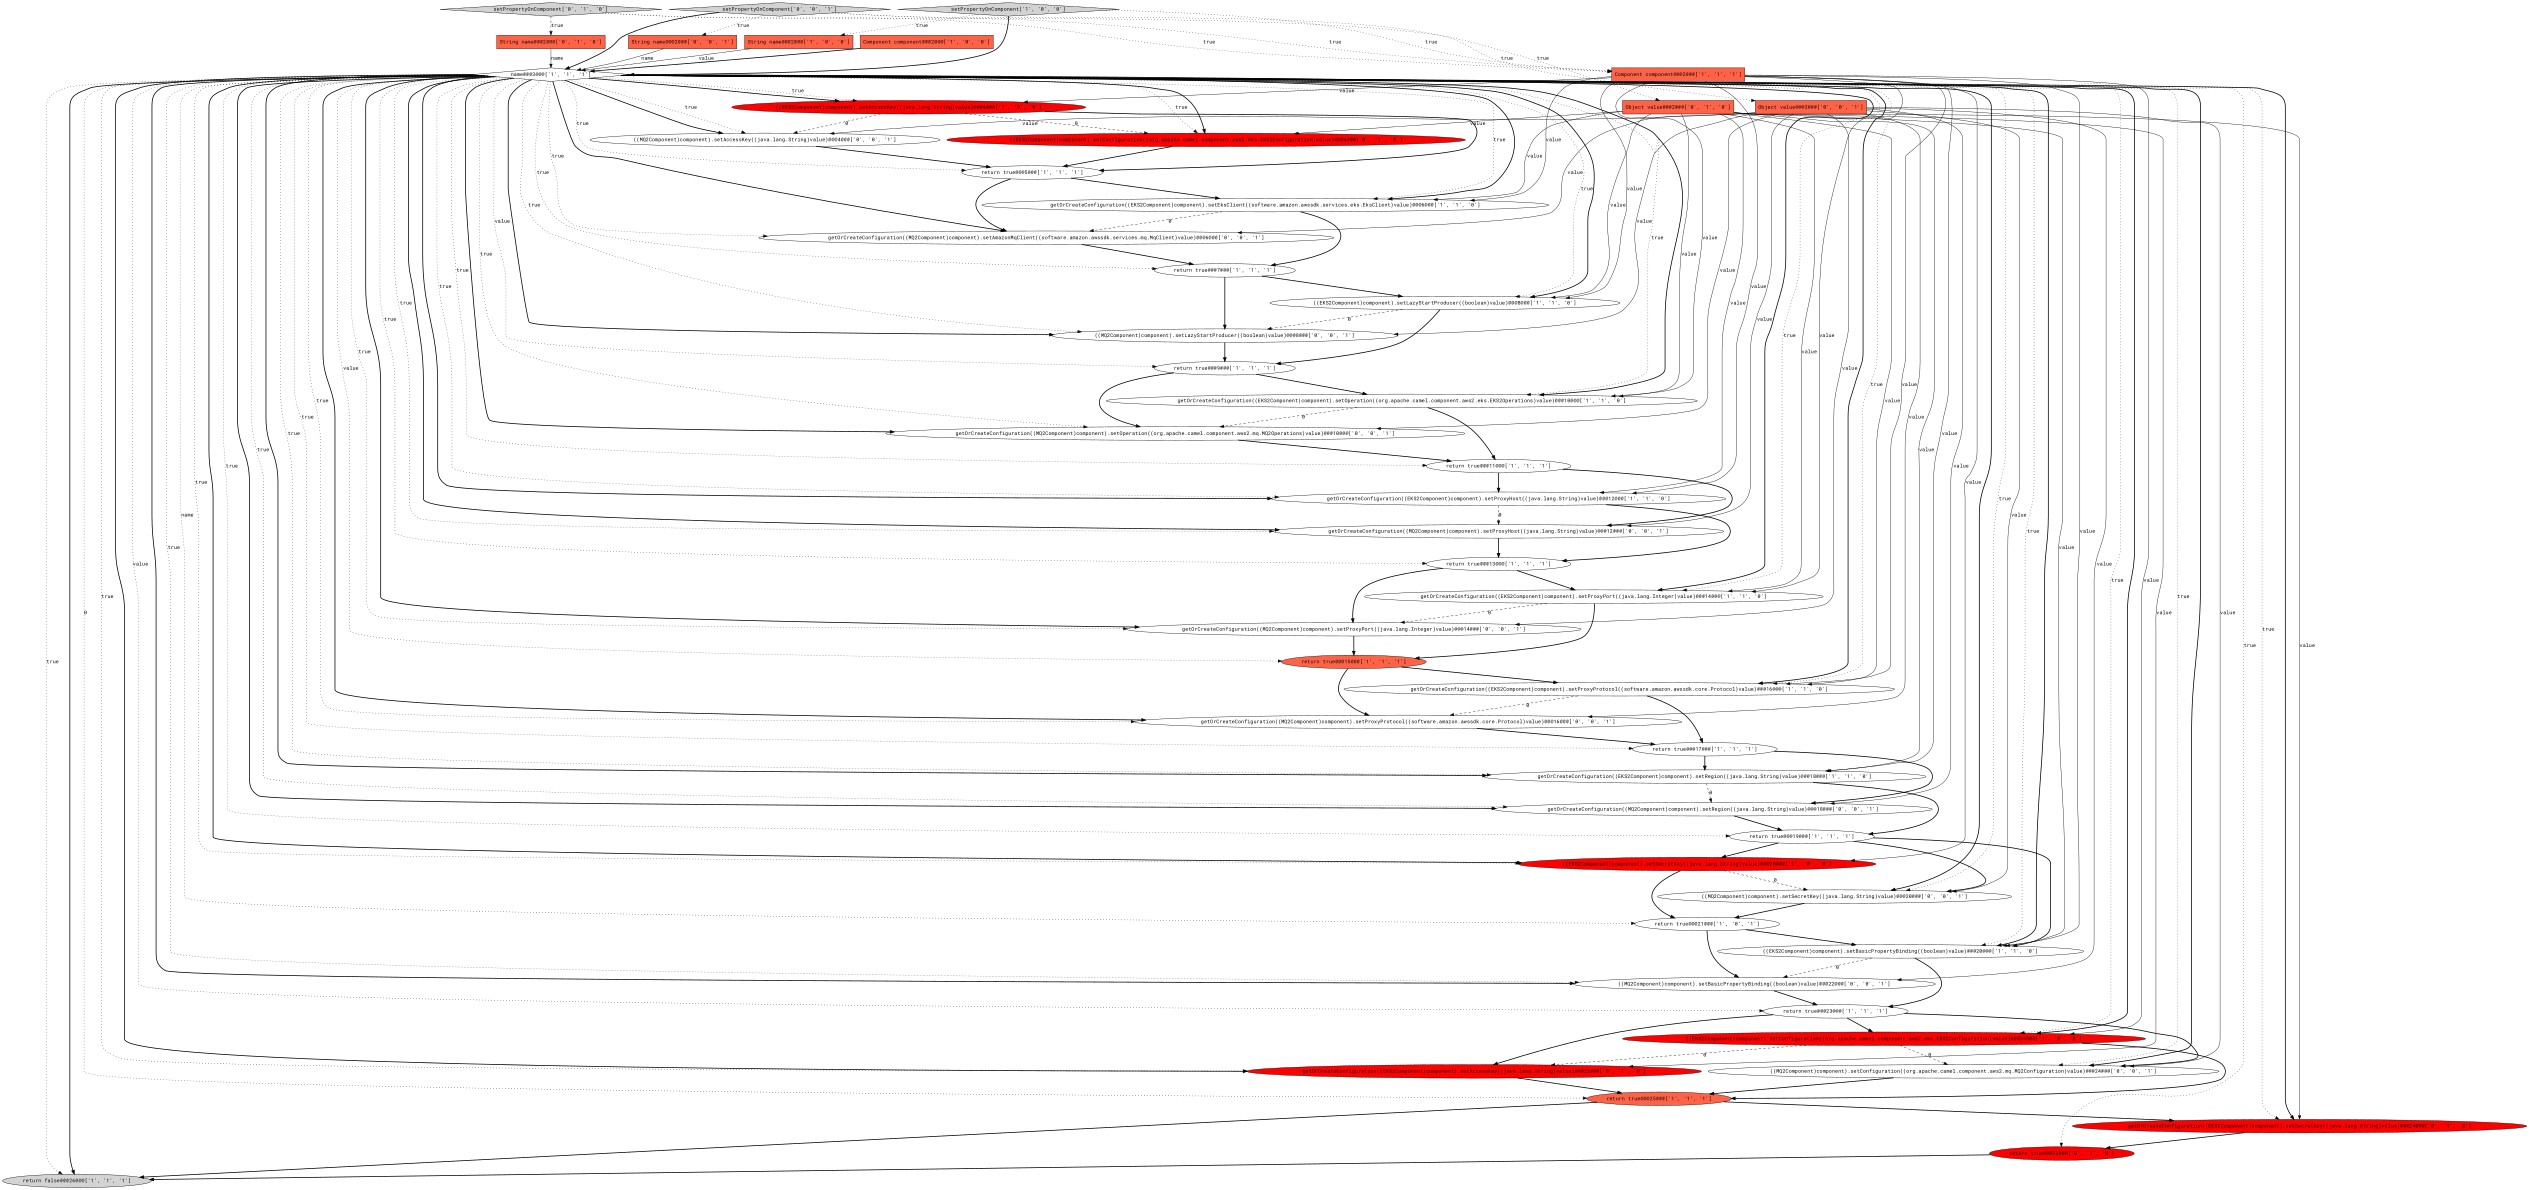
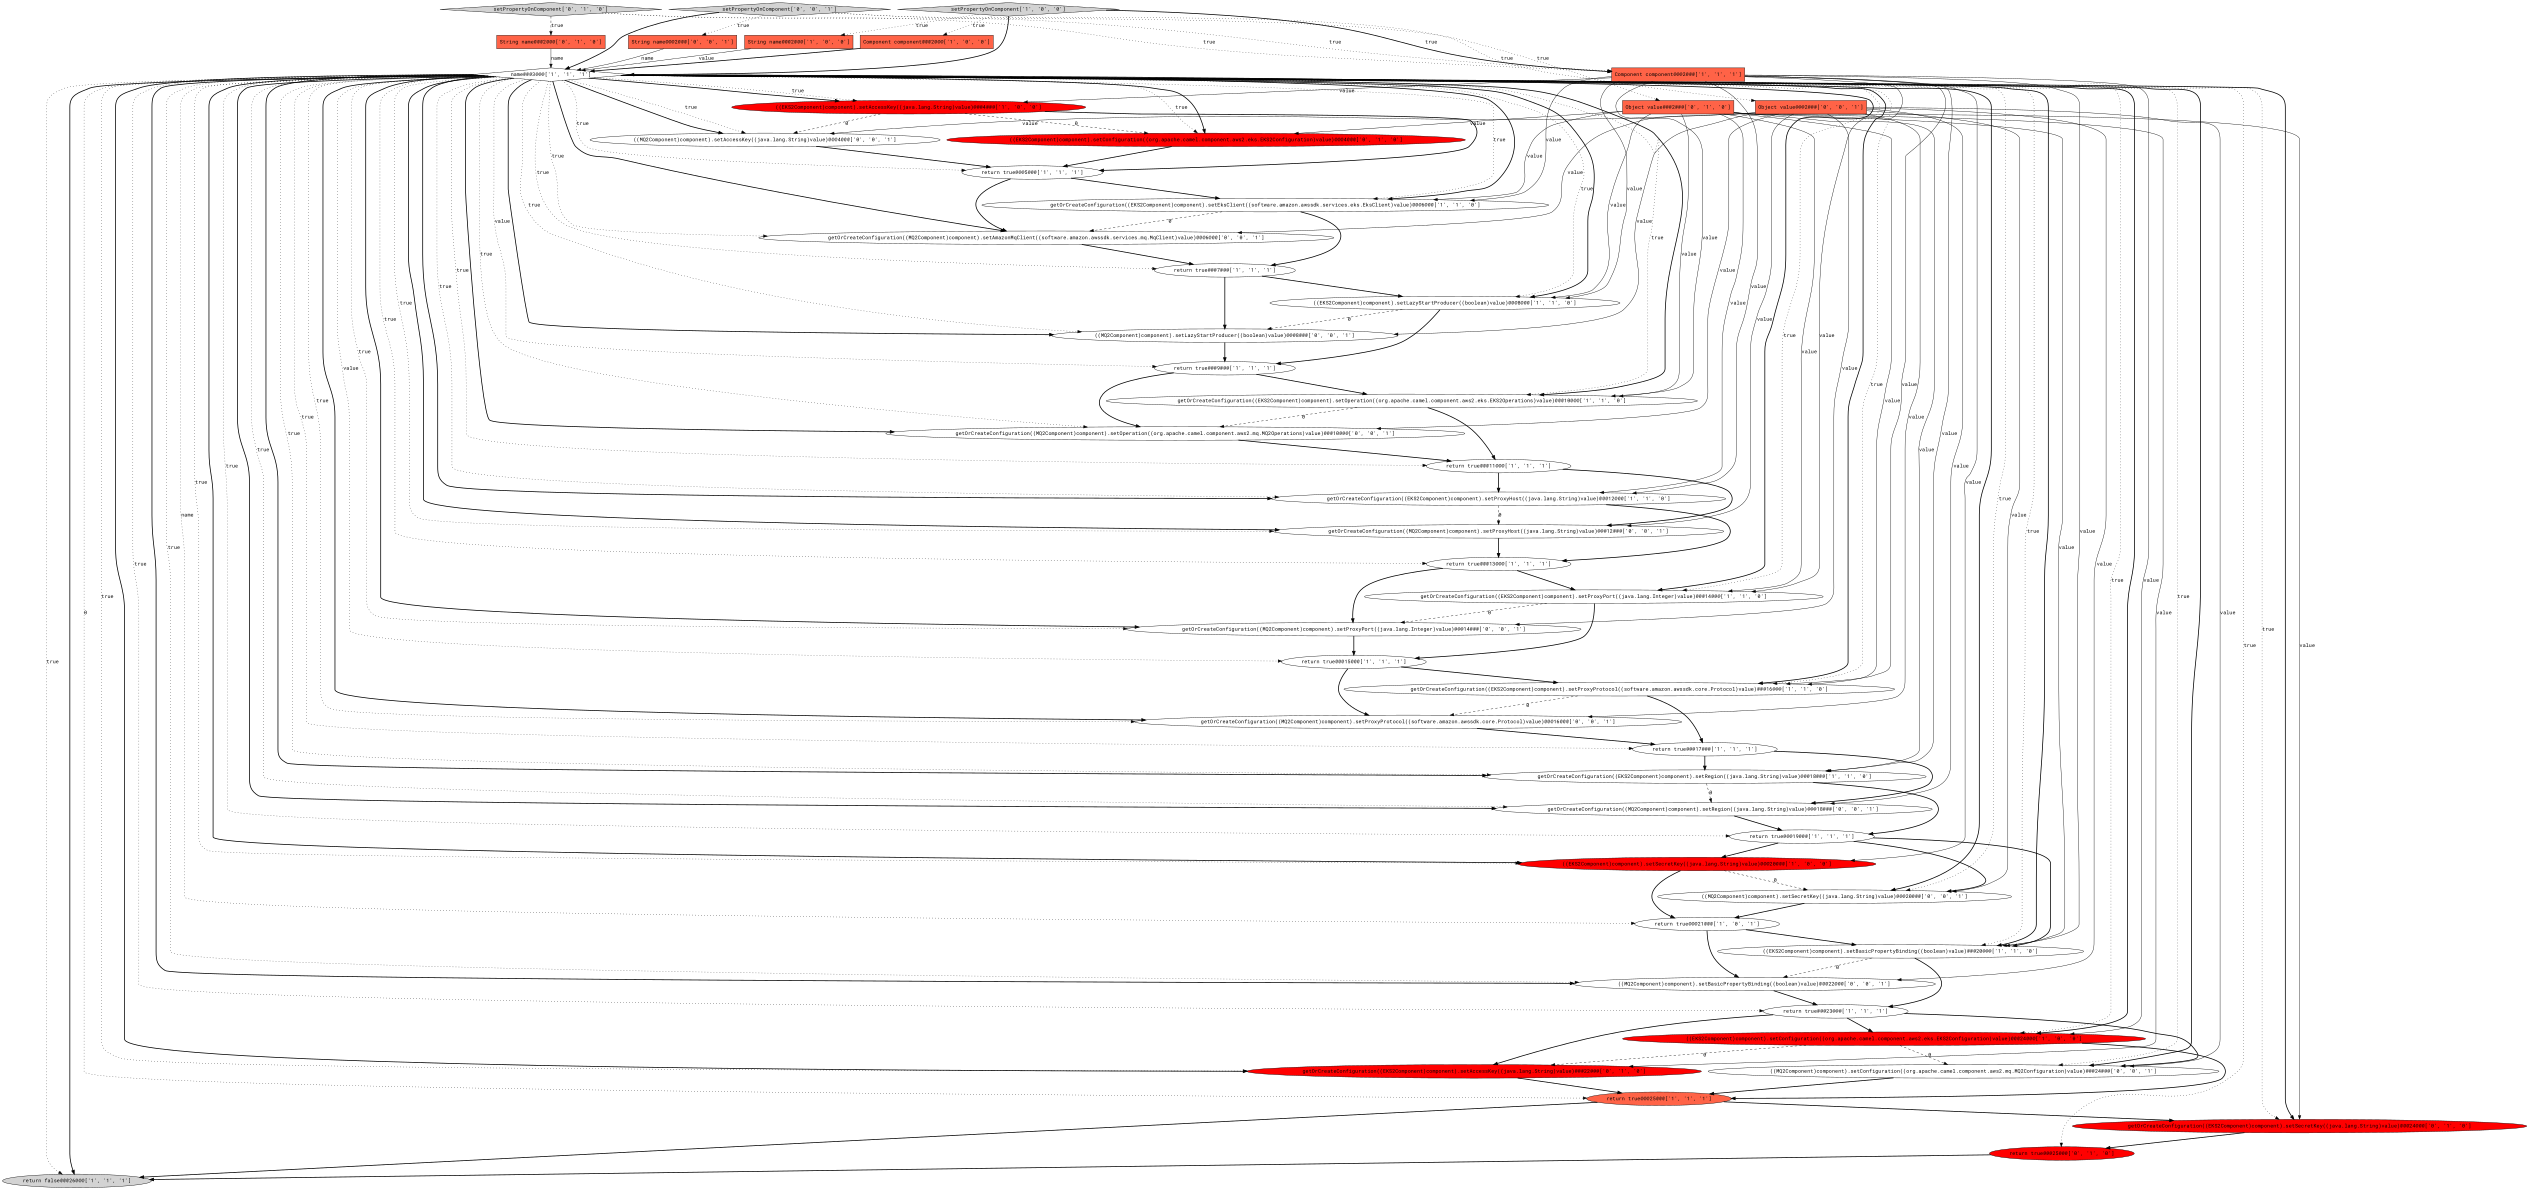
edge "setPropertyOnComponent['1', '0', '0']" -> "Component component@@@2@@@['1', '0', '0']": added, label "true"
edge "setPropertyOnComponent['1', '0', '0']" -> "Component component@@@2@@@['1', '1', '1']": style dotted -> bold
edge "name@@@3@@@['1', '1', '1']" -> "return true@@@23@@@['1', '1', '1']": label "value" -> "true"
node "return true@@@15@@@['1', '1', '1']": fillcolor tomato -> white
